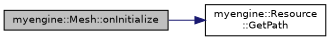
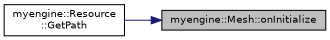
edge "myengine::Mesh::onInitialize" -> "myengine::Resource ::GetPath": reversed
